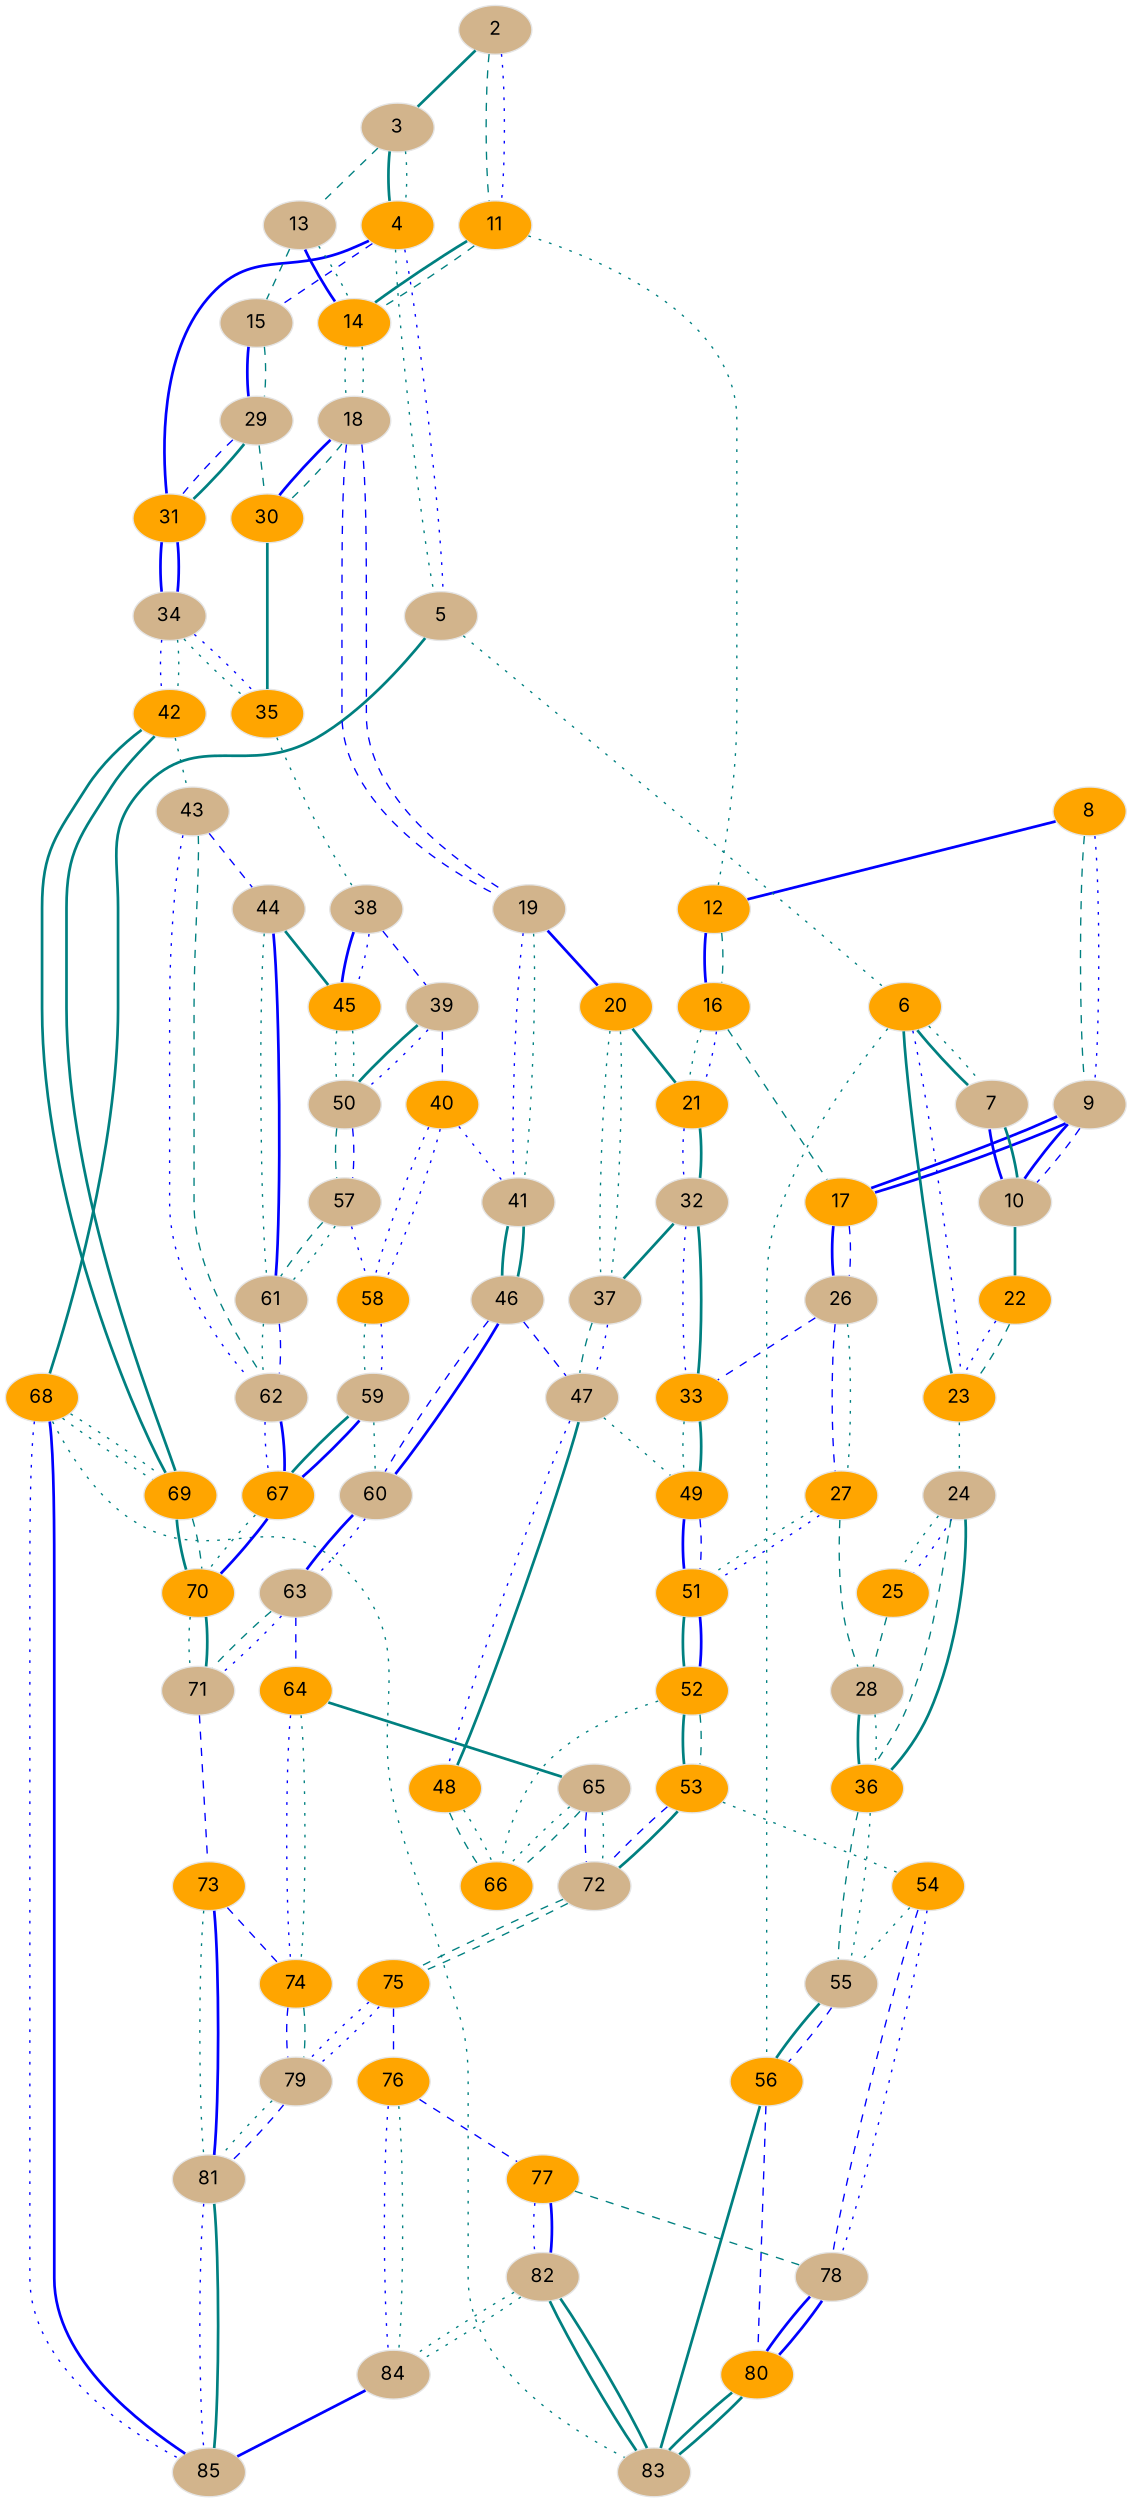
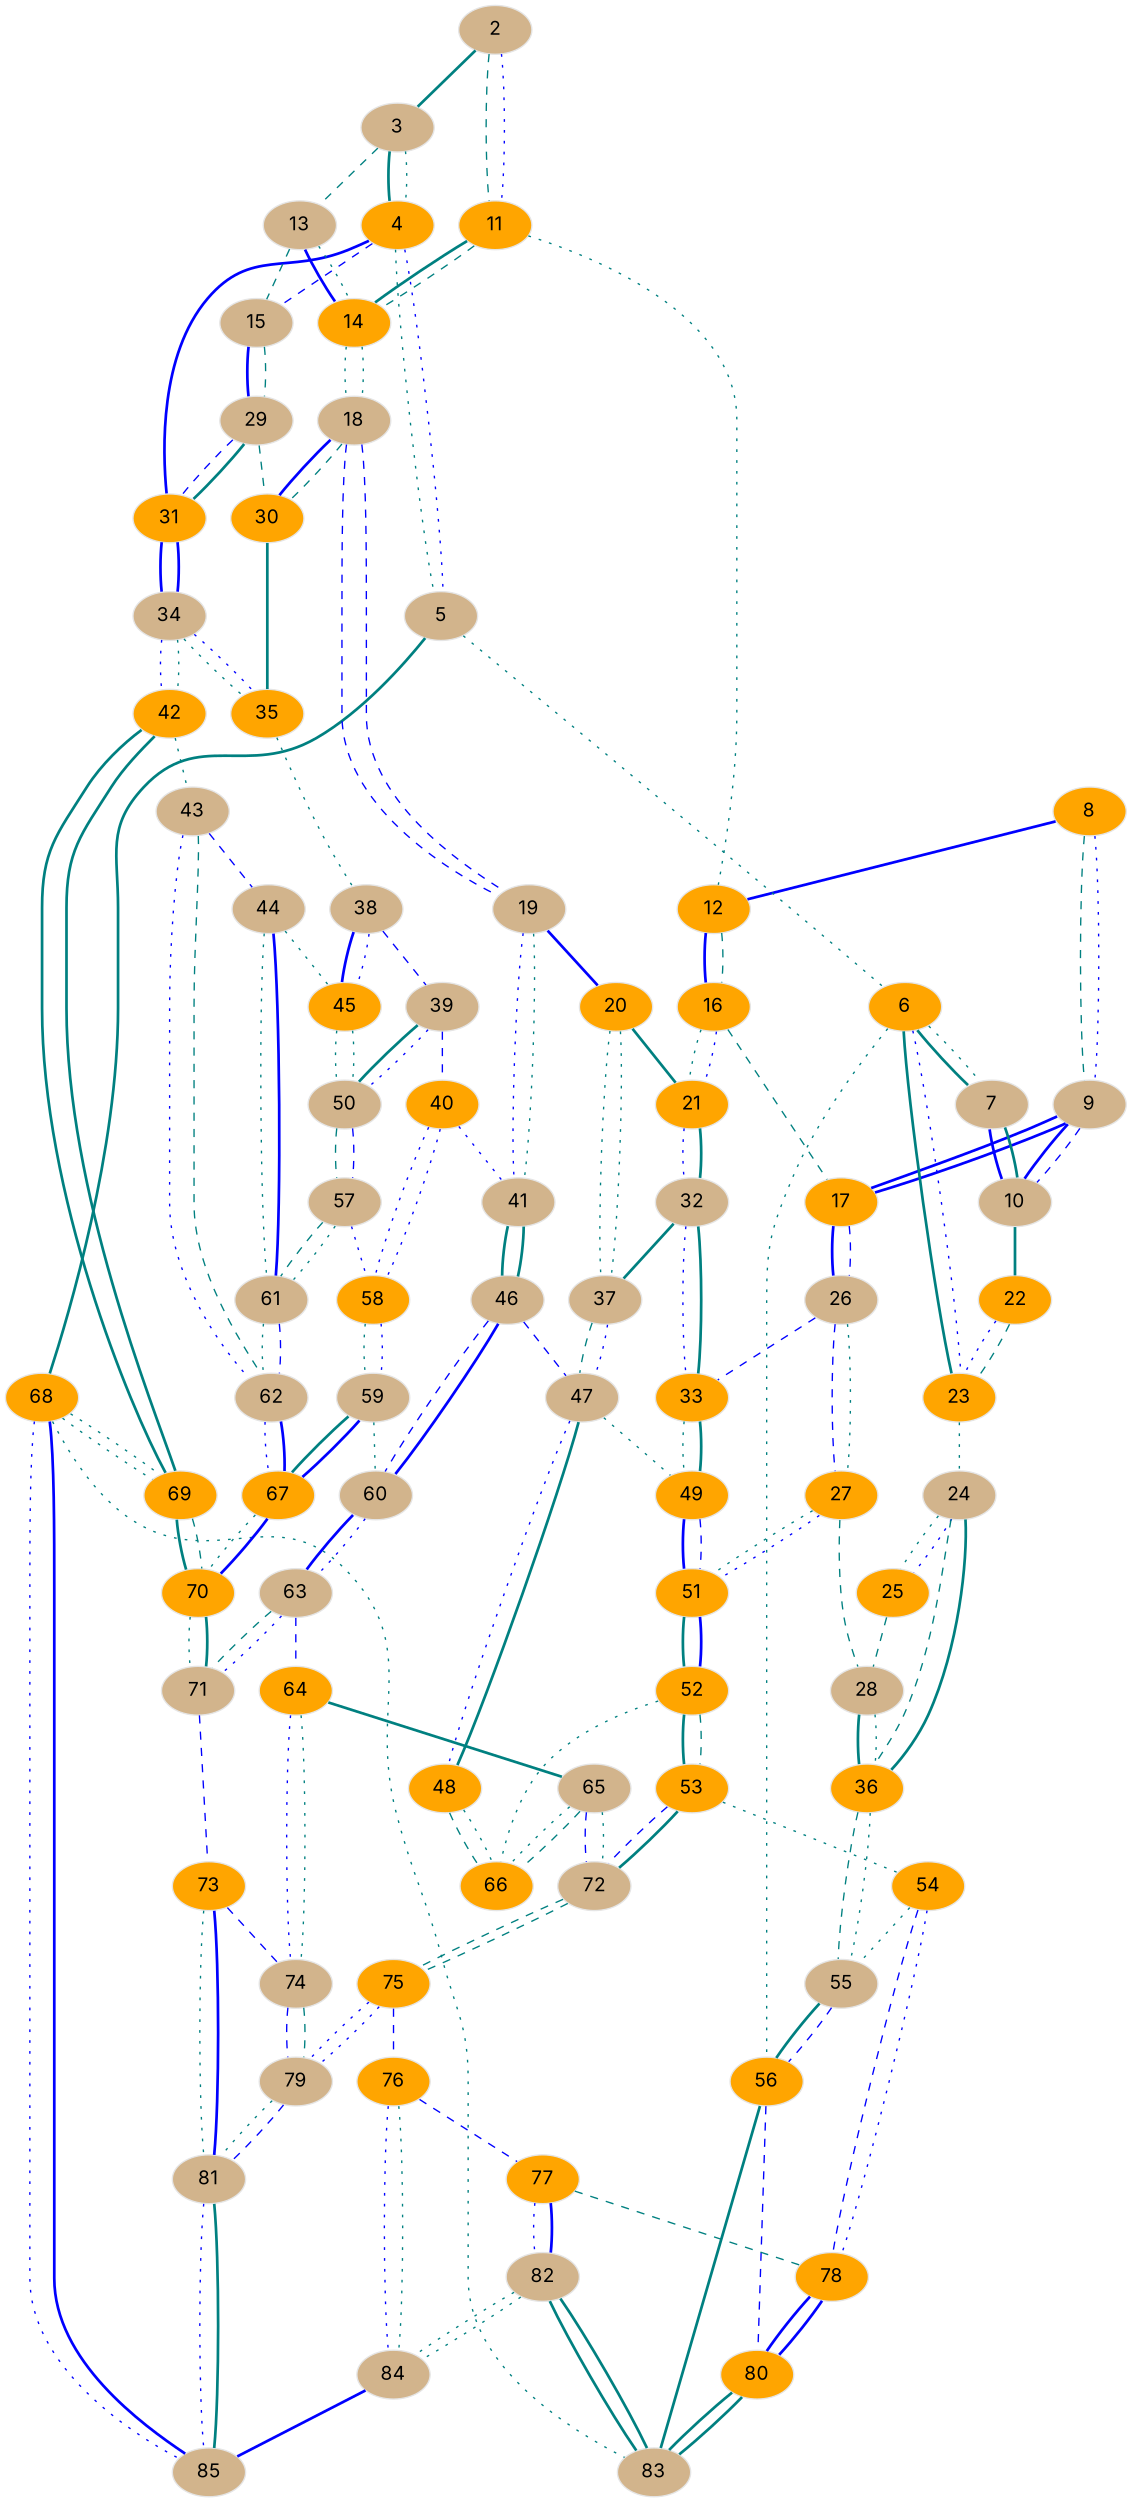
edge "44" -- "45": style bold -> dotted
node "74": fillcolor orange -> tan
node "78": fillcolor tan -> orange
